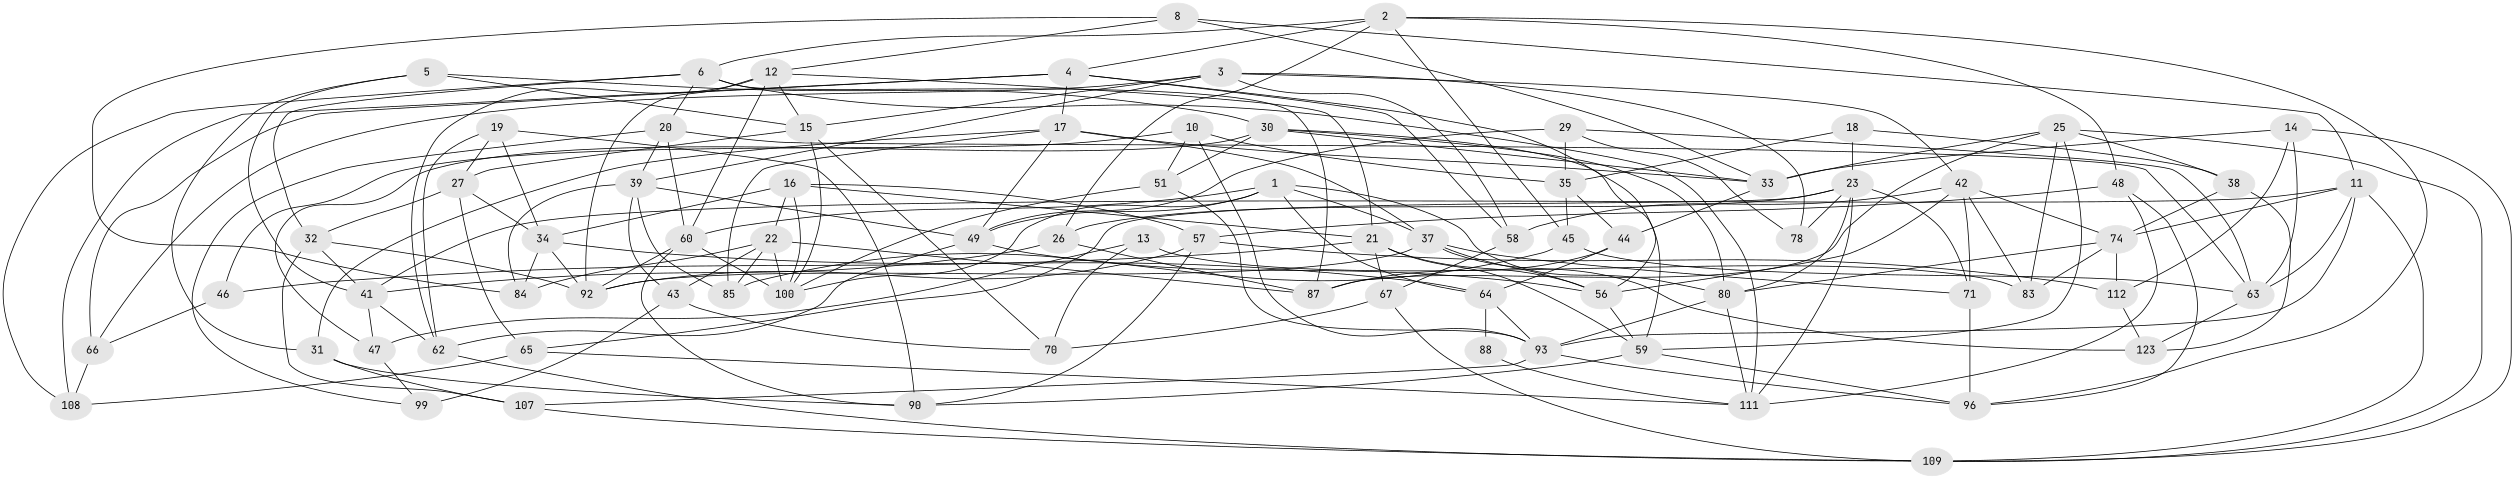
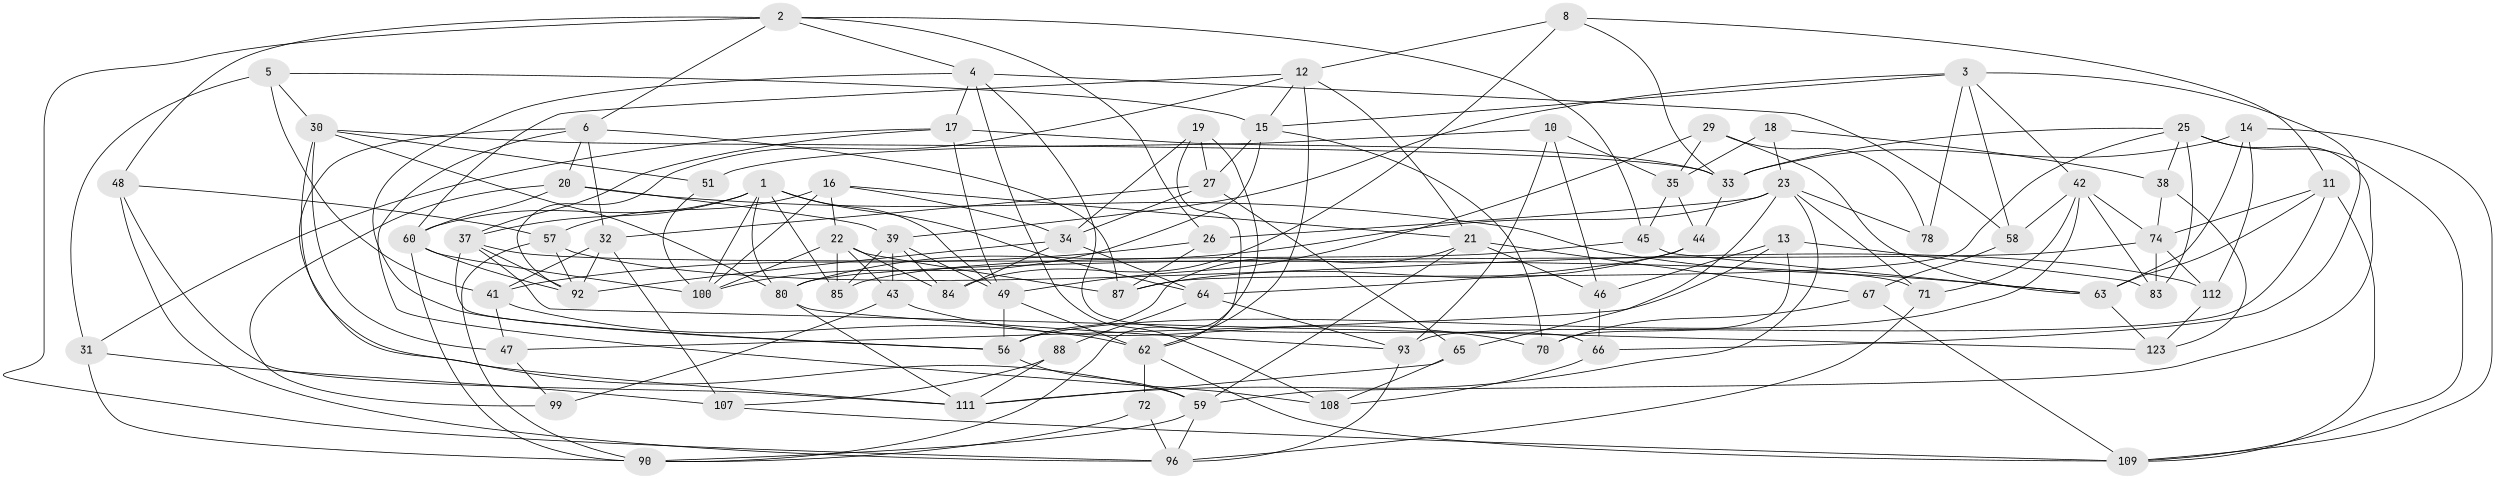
edge "17" -- "85": now "1" -- "85"
edge "11" -- "41": removed
edge "13" -- "46": added
edge "51" -- "93": removed
edge "93" -- "107": now "88" -- "107"
node "72": added
